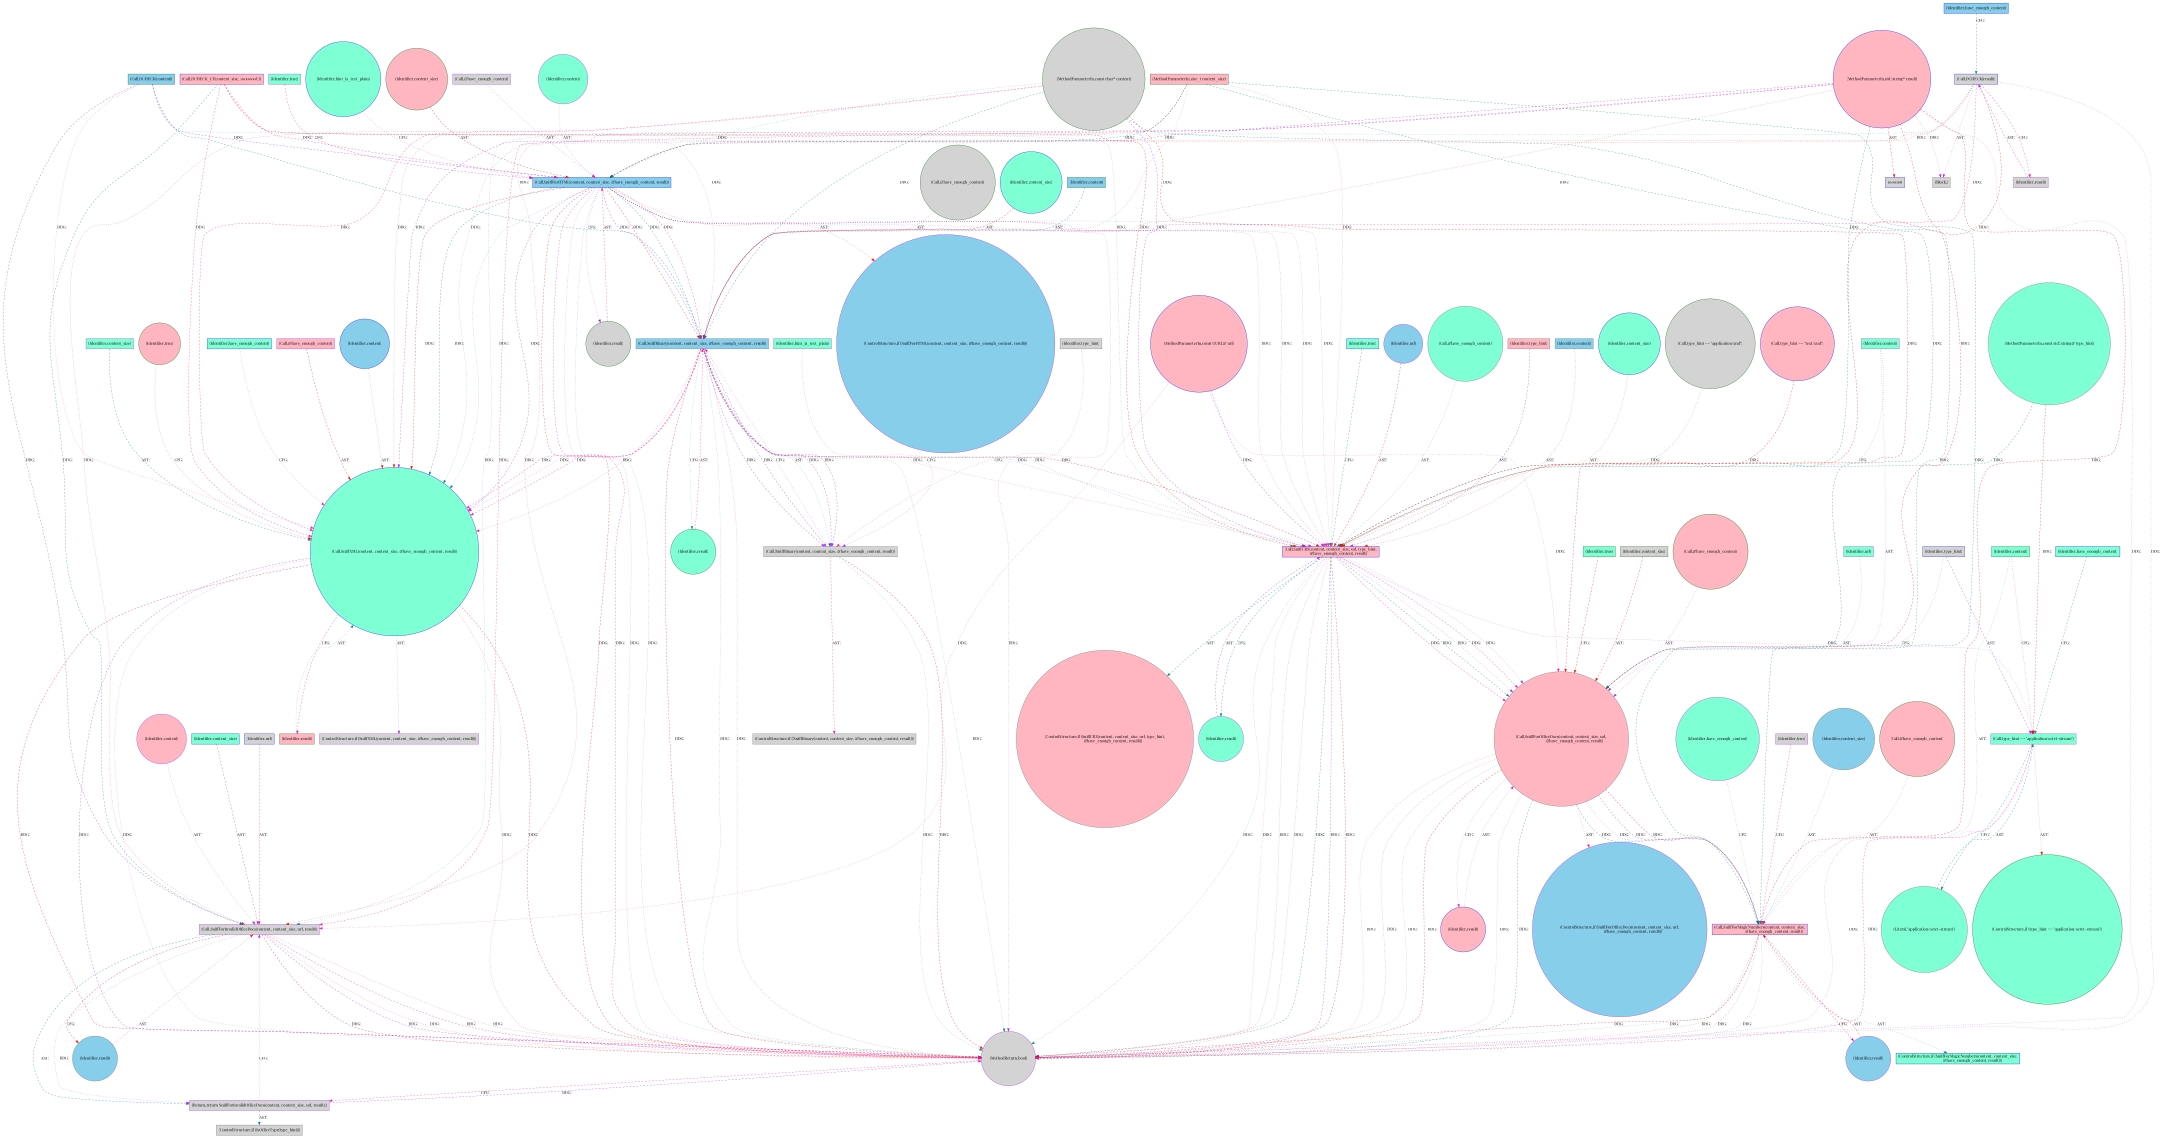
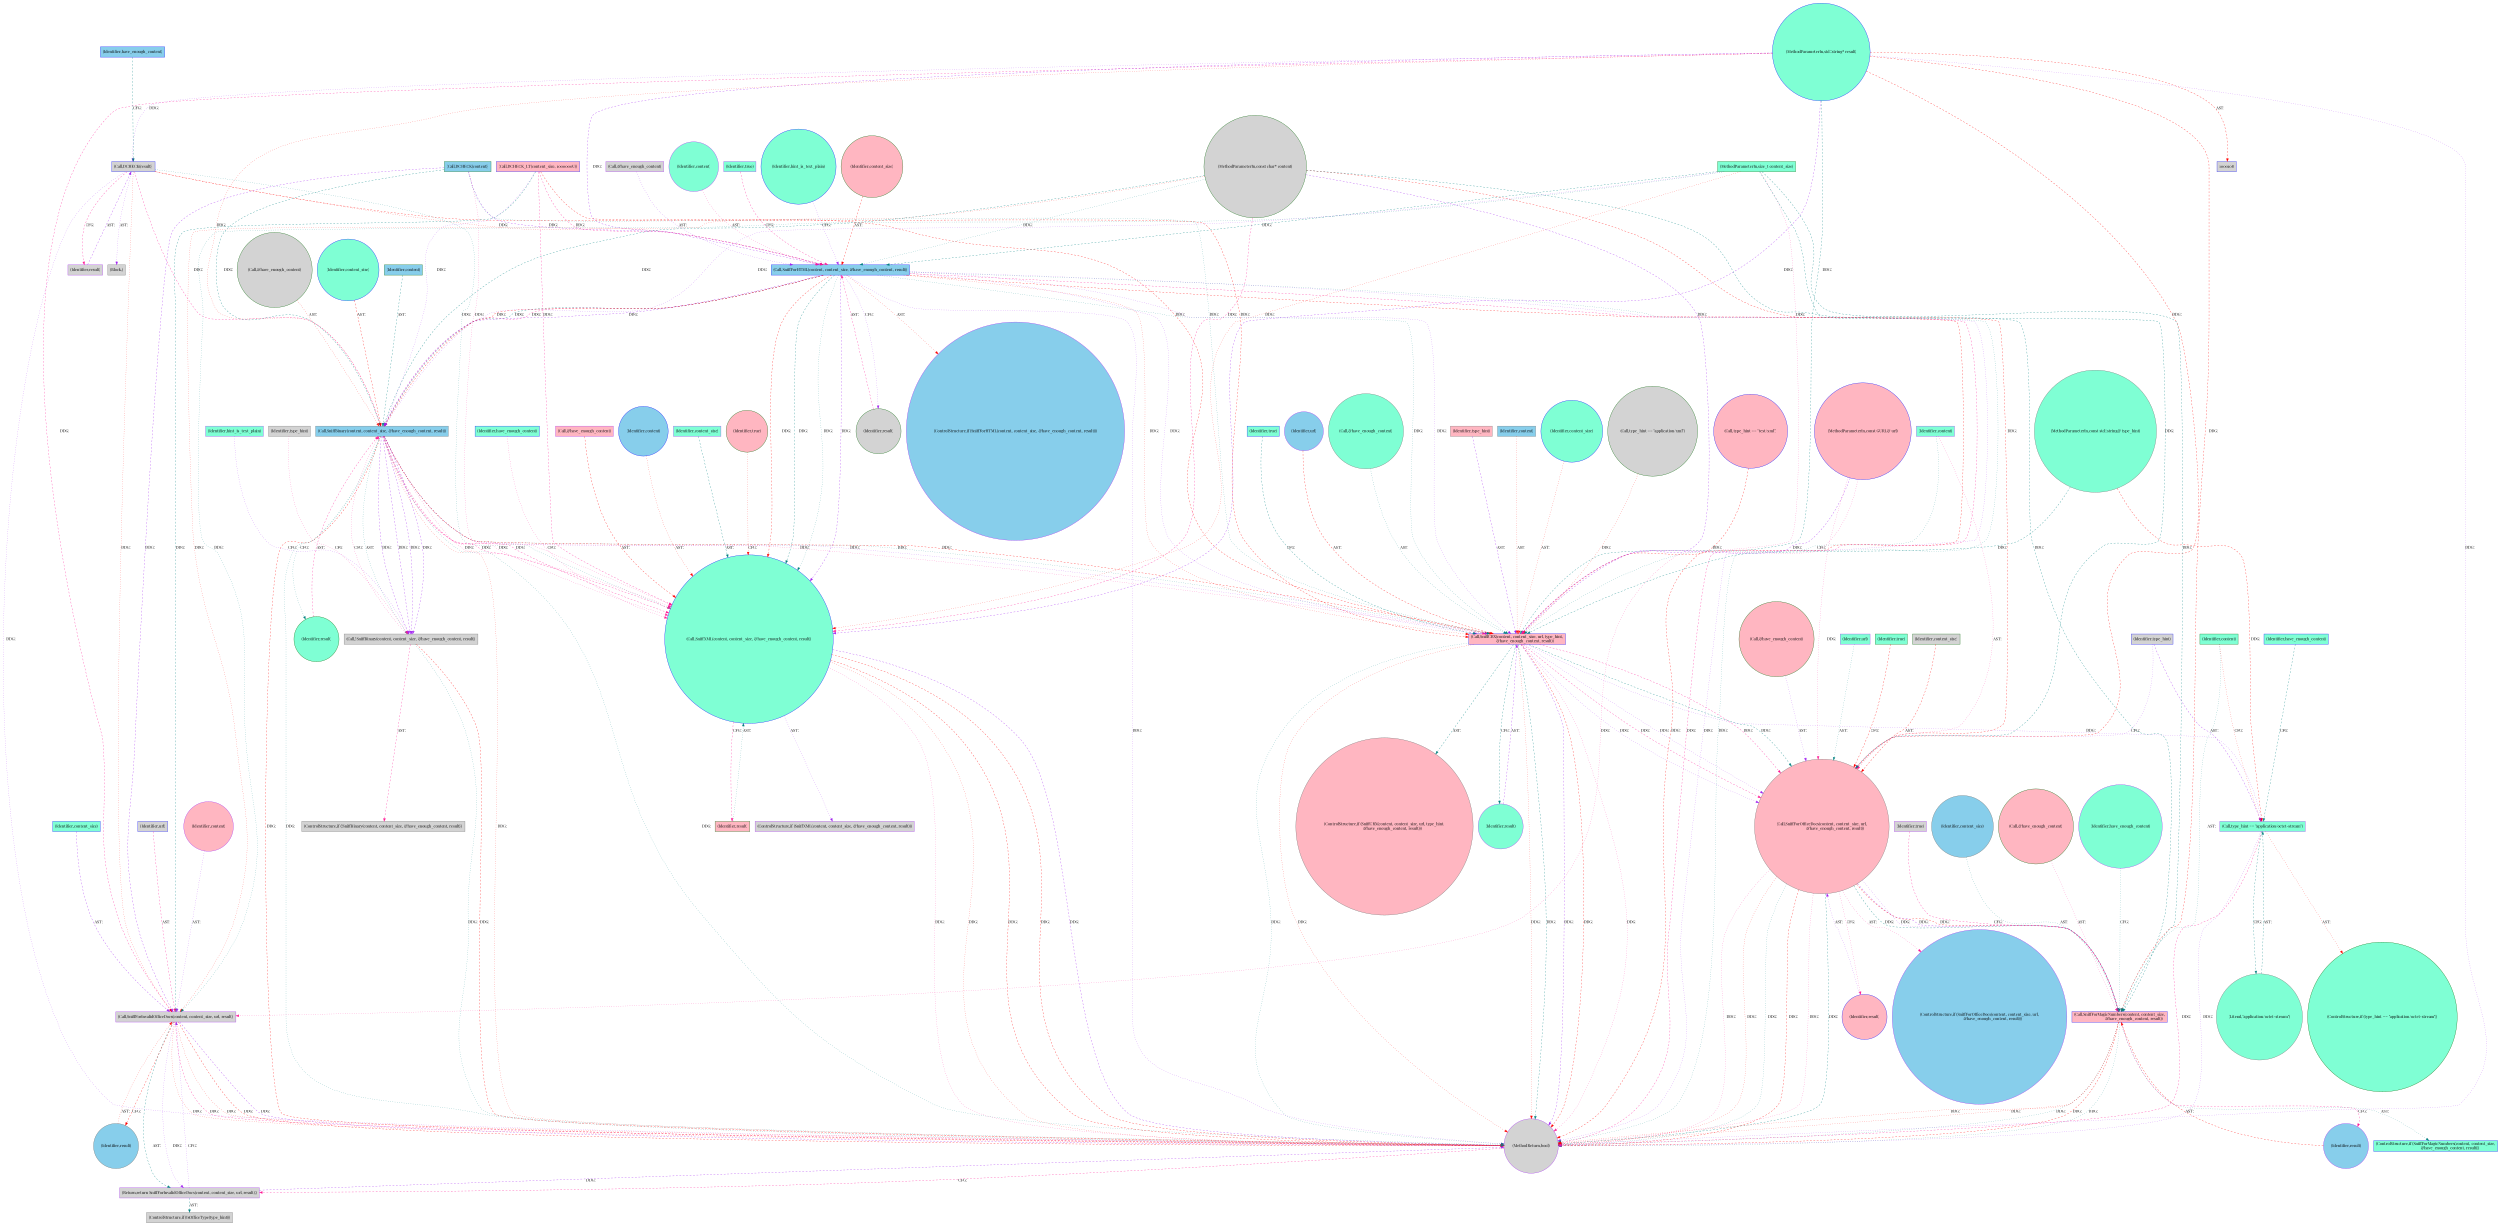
node "(MethodParameterIn,size_t content_size)": fillcolor lightpink -> aquamarine
node "(MethodParameterIn,std::string* result)": fillcolor lightpink -> aquamarine
edge "(MethodParameterIn,std::string* result)" -> "(Block,)": now "(MethodParameterIn,std::string* result)" -> "(Call,DCHECK(result))"
